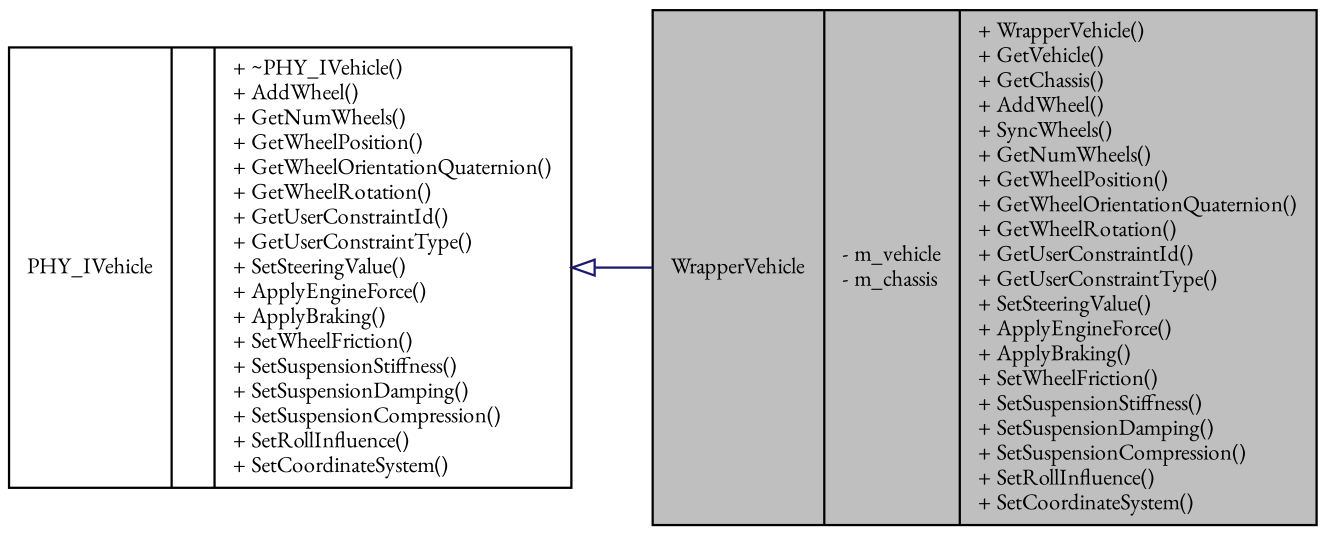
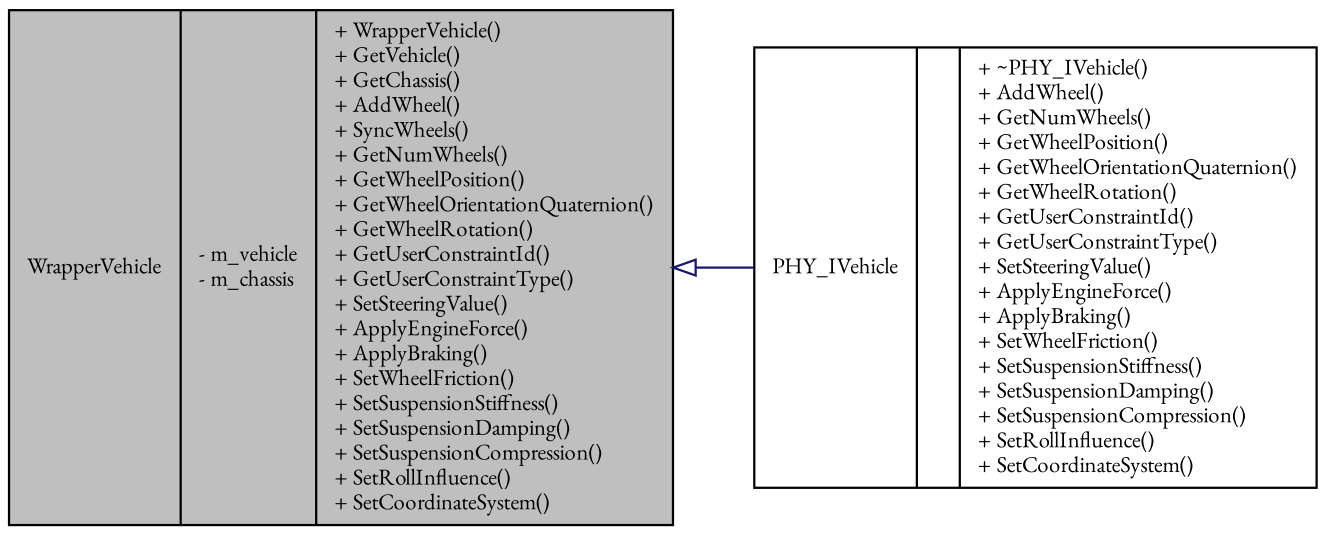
edge "WrapperVehicle" -> "PHY_IVehicle": reversed
